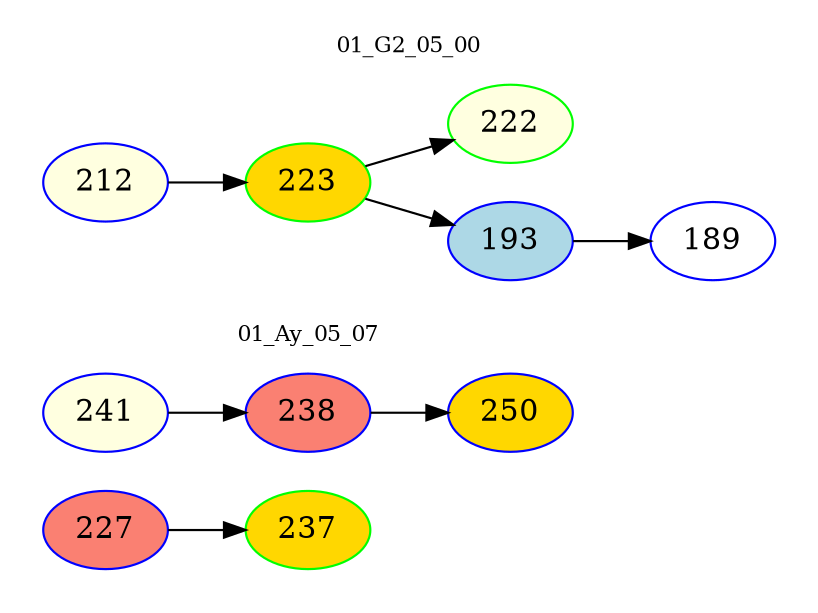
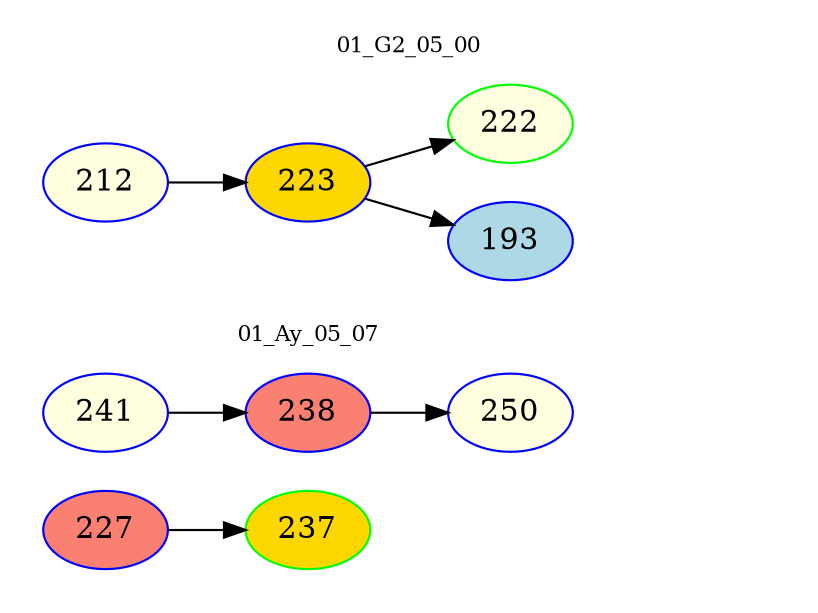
node "223": color green -> blue
node "189": removed
node "250": fillcolor gold -> lightyellow
